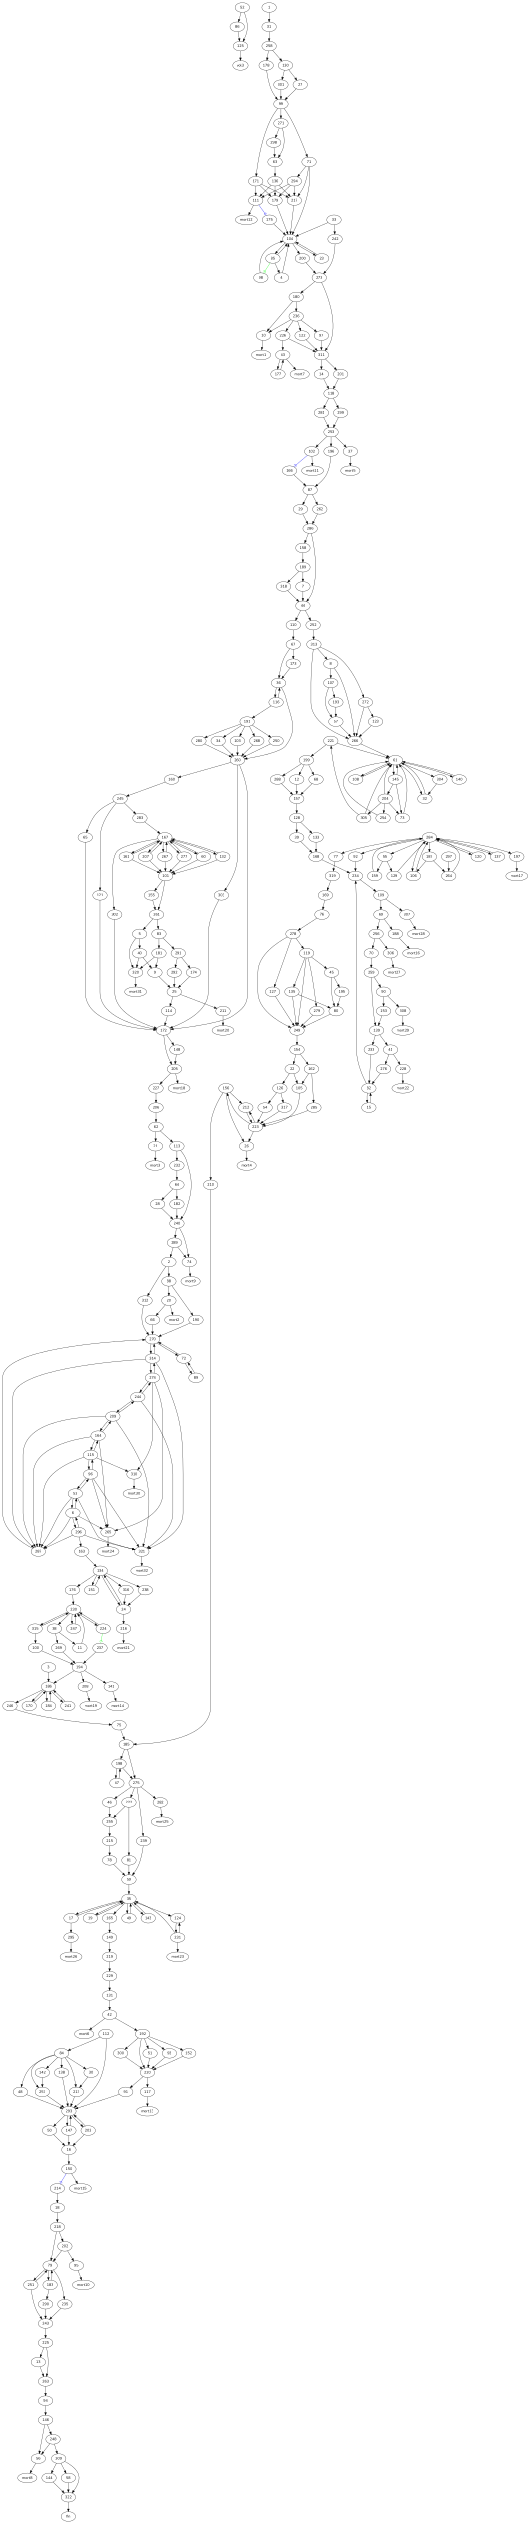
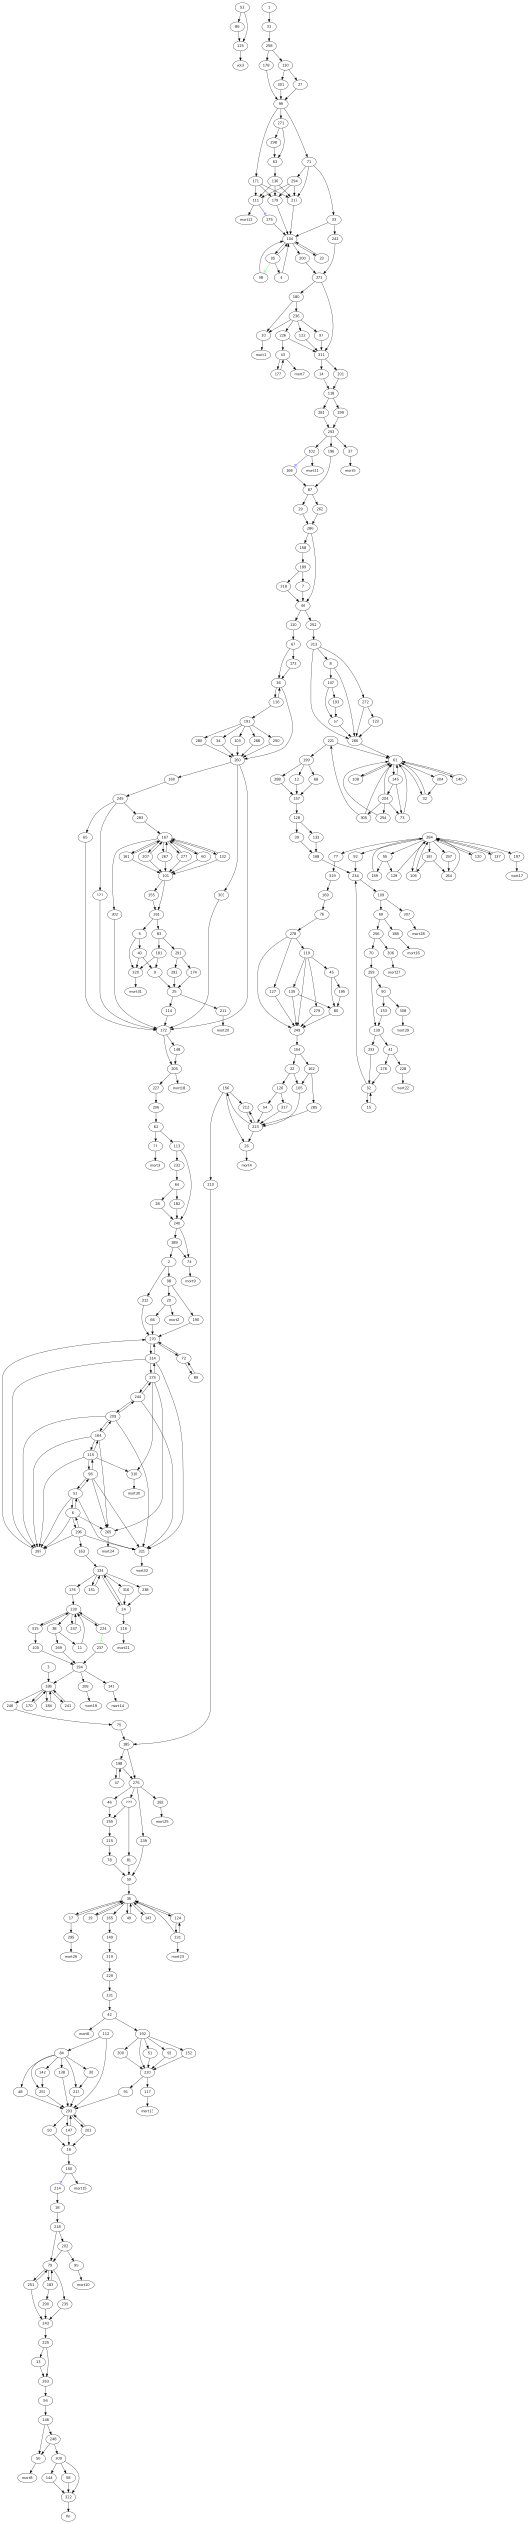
edge "71" -> "104": now "71" -> "33"
edge "284" -> "297": added
edge "124" -> "35": added
